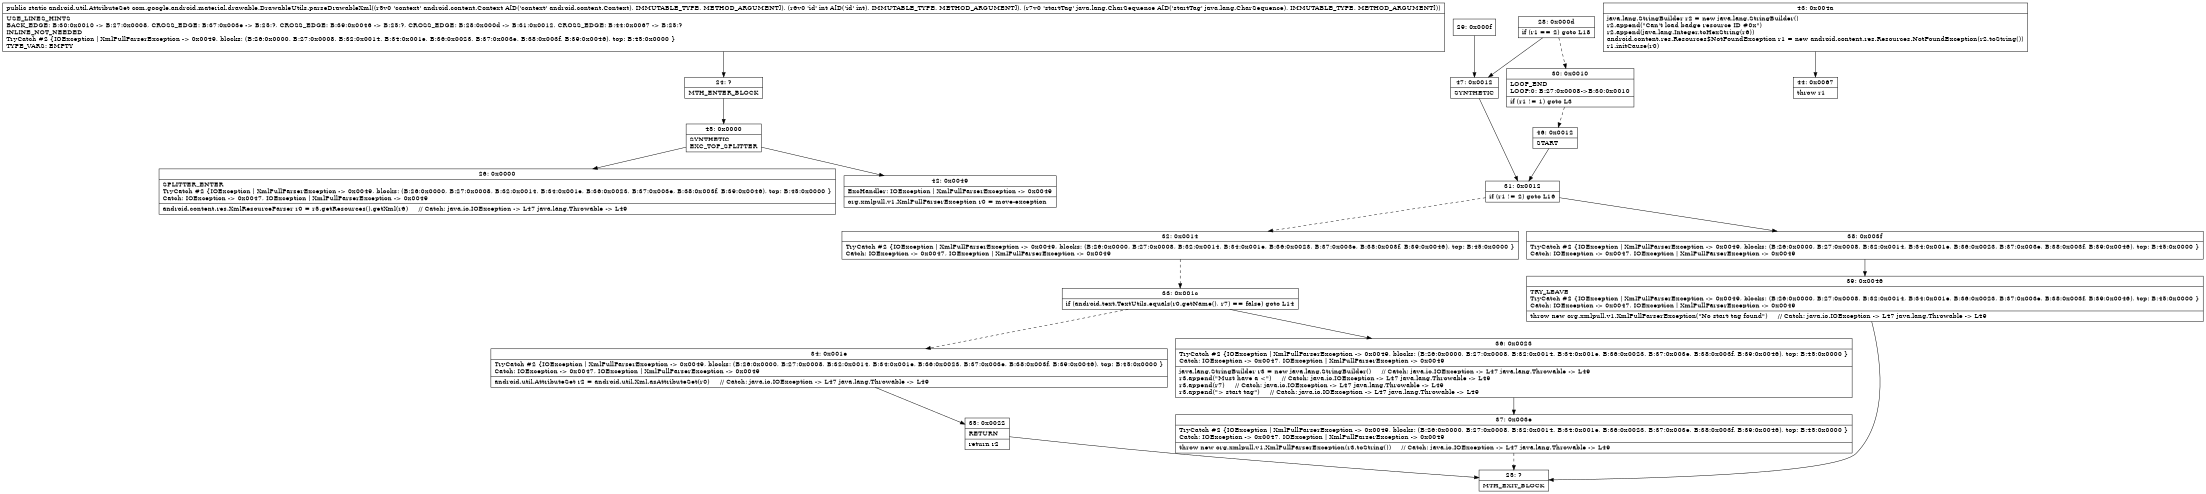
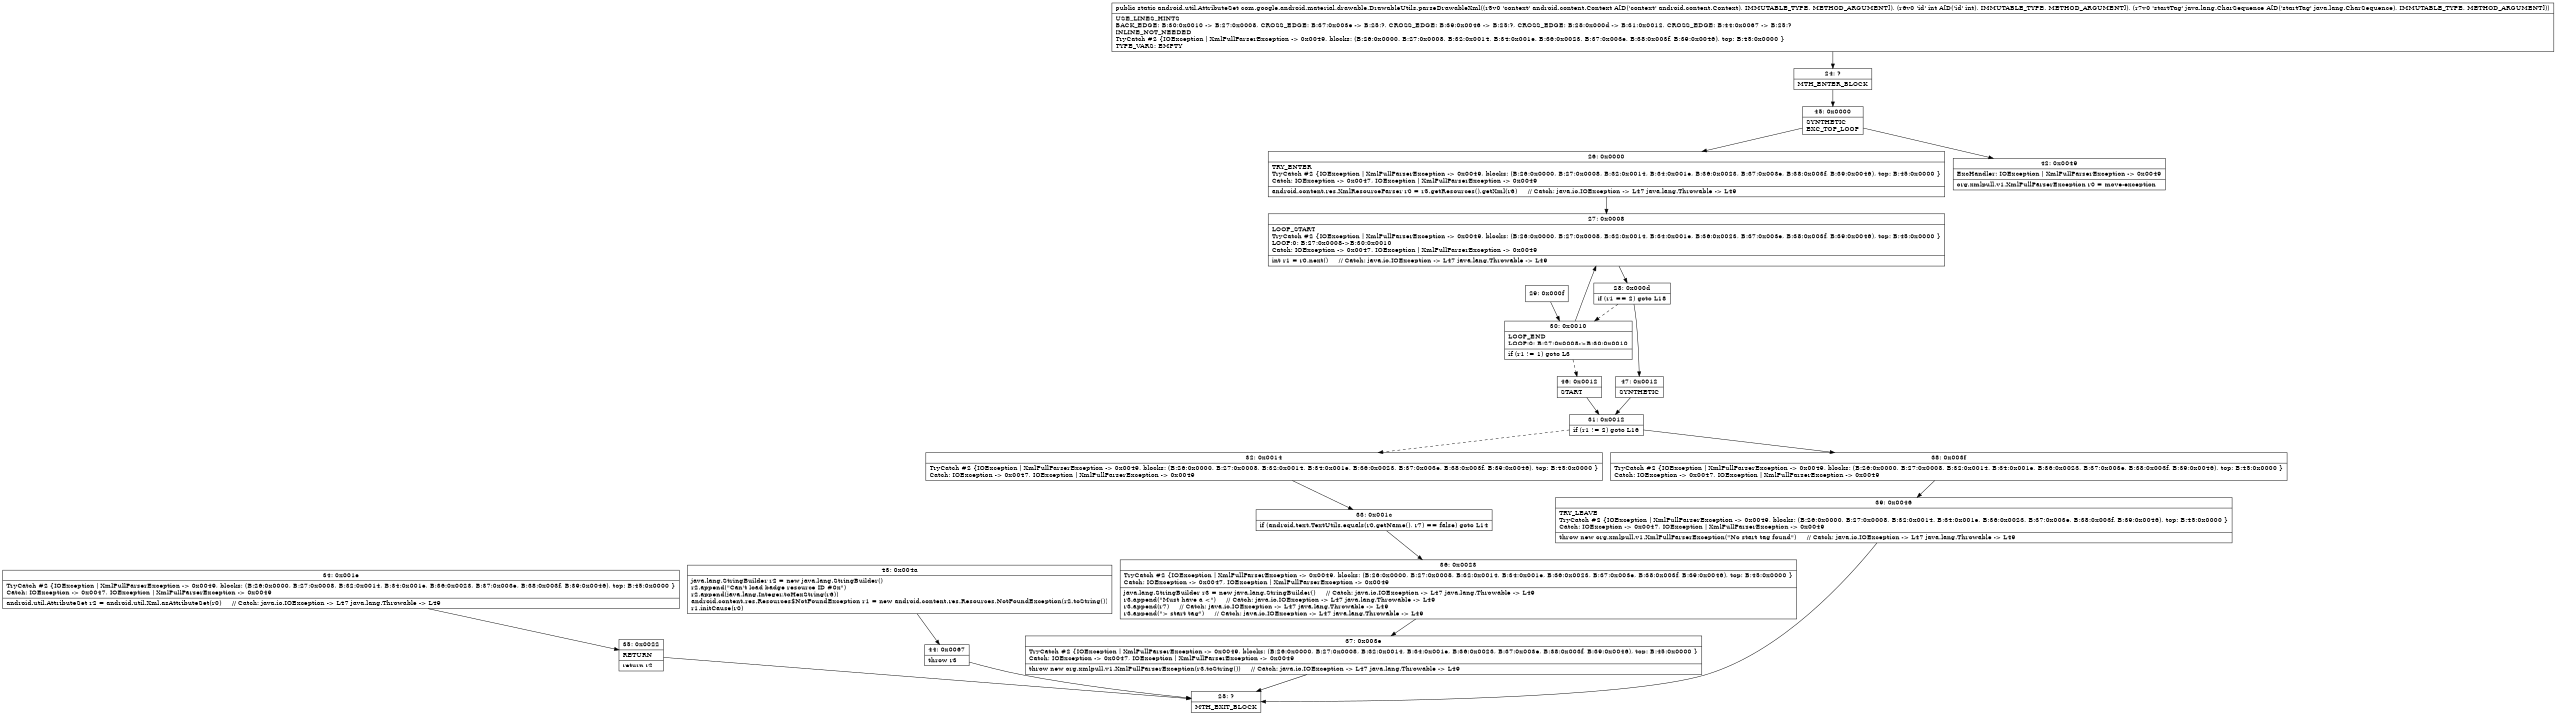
edge "29: 0x000f" -> "47: 0x0012": now "29: 0x000f" -> "30: 0x0010"
node "44: 0x0067": text "throw r1" -> "throw r3"
node "45: 0x0000": text "EXC_TOP_SPLITTER" -> "EXC_TOP_LOOP"
node "26: 0x0000": text "SPLITTER_ENTER" -> "TRY_ENTER"
node "27: 0x0008": added
edge "32: 0x0014" -> "33: 0x001c": style dashed -> solid
edge "33: 0x001c" -> "34: 0x001e": removed
edge "37: 0x003e" -> "25: ?": style dashed -> solid
edge "44: 0x0067" -> "25: ?": added
